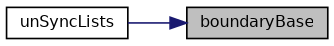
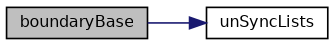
edge "unSyncLists" -> "boundaryBase": reversed
